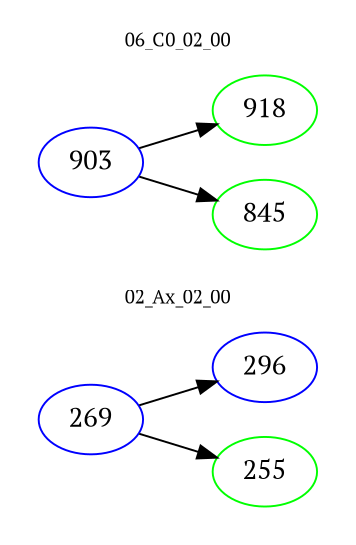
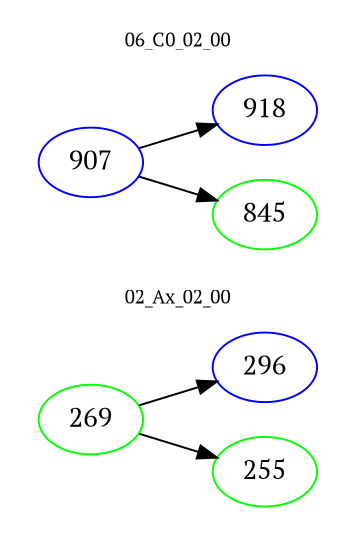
node "918": color green -> blue
node "903": label "903" -> "907"
node "269": color blue -> green
